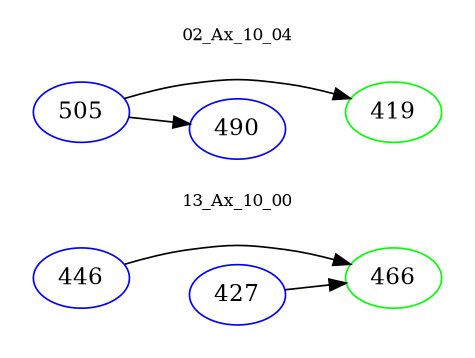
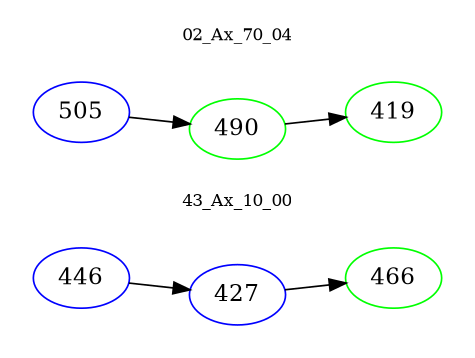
cluster "02_Ax_10_04": label "02_Ax_10_04" -> "02_Ax_70_04"
edge "505" -> "419": now "490" -> "419"
node "490": color blue -> green
cluster "13_Ax_10_00": label "13_Ax_10_00" -> "43_Ax_10_00"
edge "446" -> "466": now "446" -> "427"
